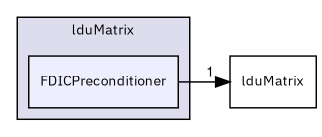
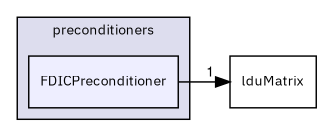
cluster "lduMatrix": label "lduMatrix" -> "preconditioners"
